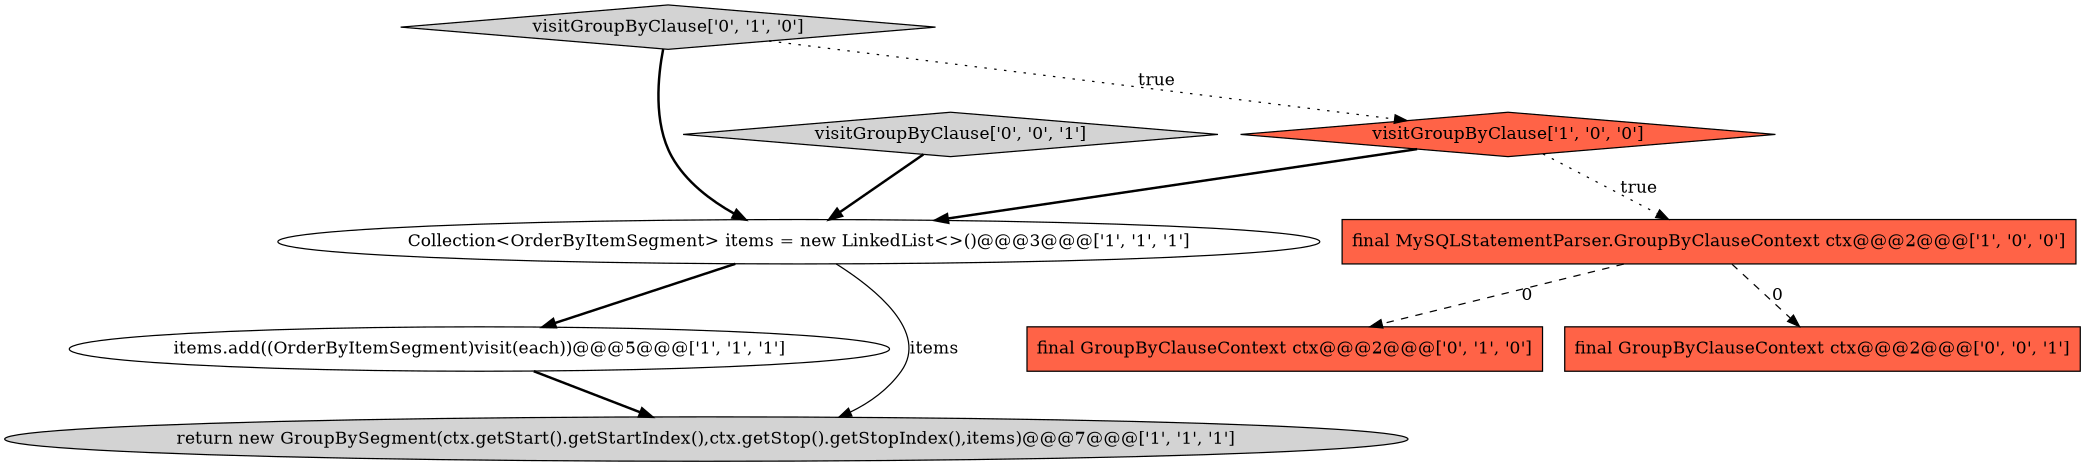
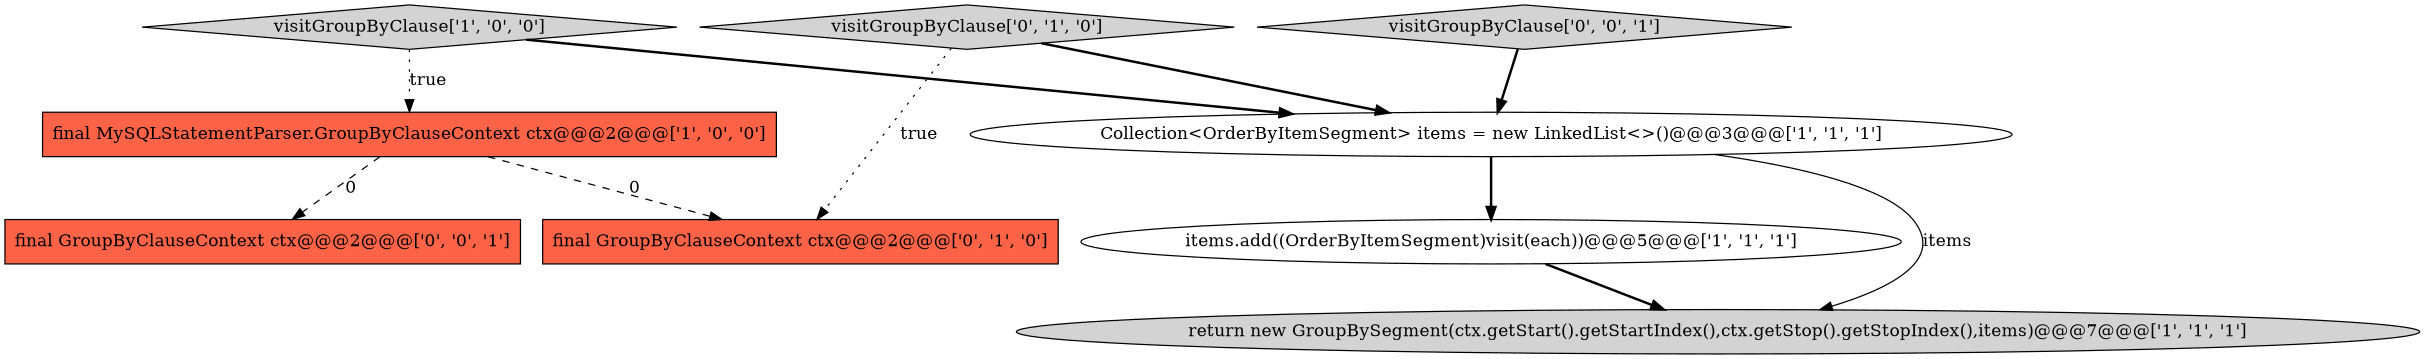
edge "visitGroupByClause['0', '1', '0']" -> "visitGroupByClause['1', '0', '0']": now "visitGroupByClause['0', '1', '0']" -> "final GroupByClauseContext ctx@@@2@@@['0', '1', '0']"
node "visitGroupByClause['1', '0', '0']": fillcolor tomato -> lightgray
